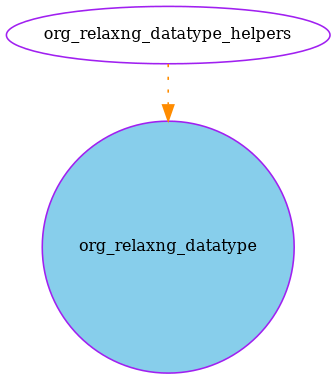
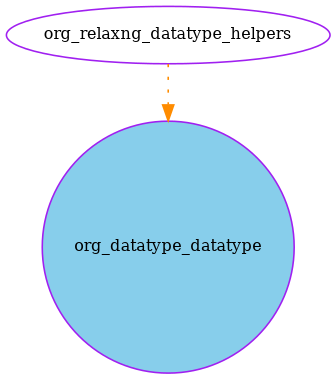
node "org_relaxng_datatype": label "org_relaxng_datatype" -> "org_datatype_datatype"
